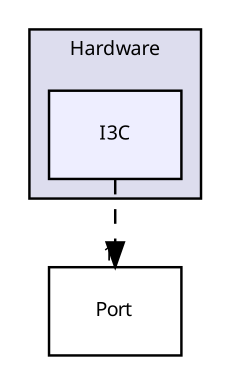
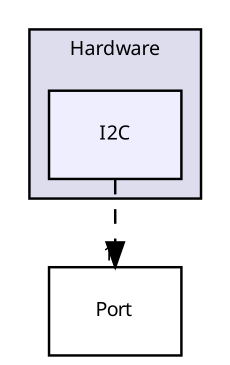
node "I3C": label "I3C" -> "I2C"
